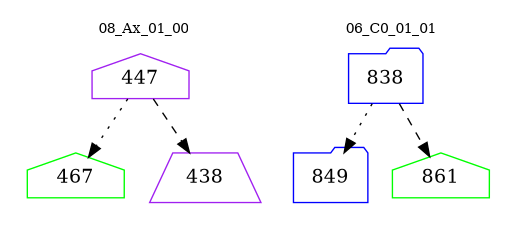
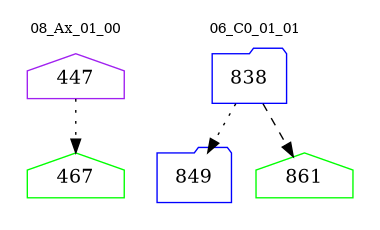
node "438": removed
